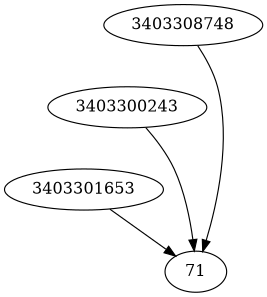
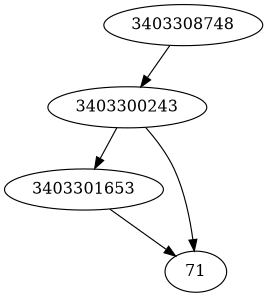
edge "3403308748" -> "71": now "3403308748" -> "3403300243"
edge "3403300243" -> "3403301653": added
